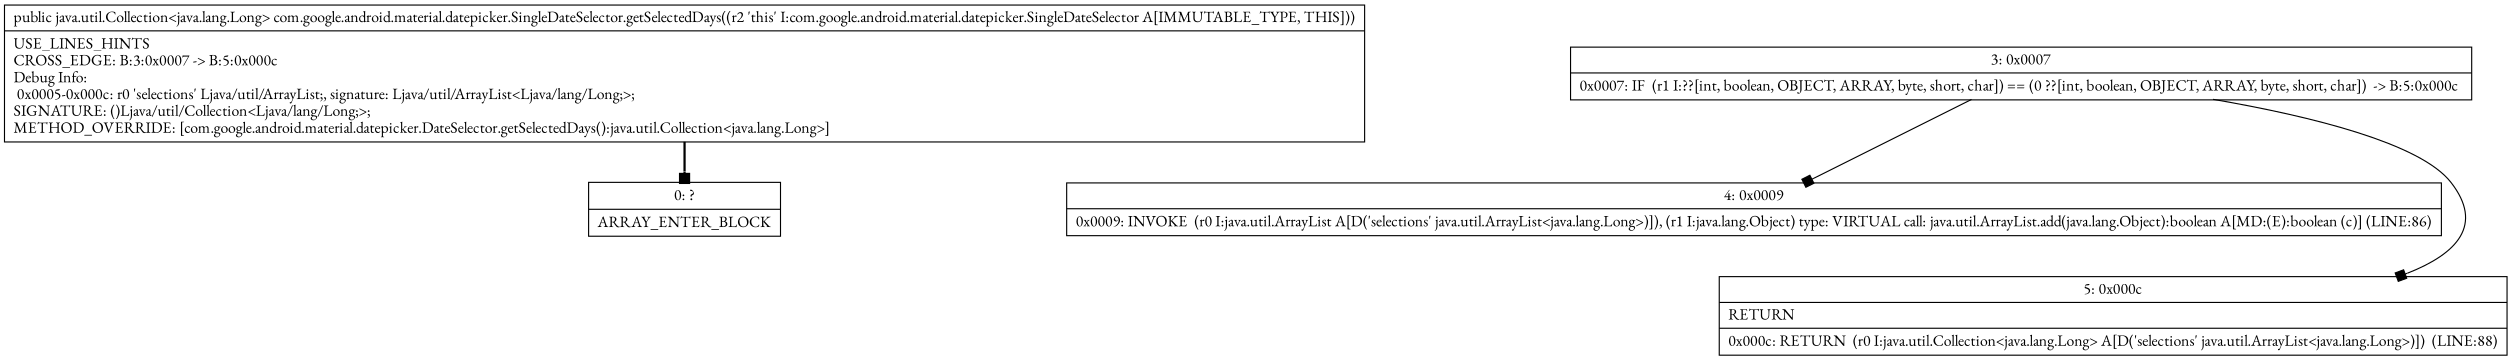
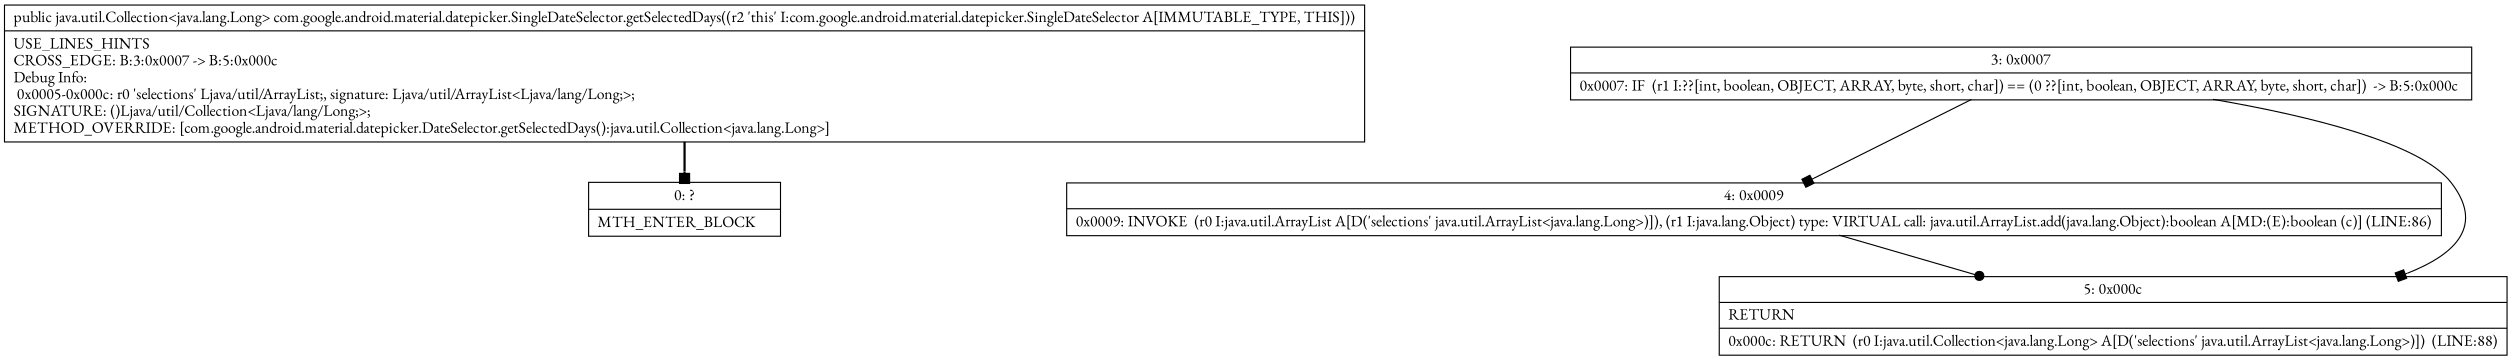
node "0: ?": text "ARRAY_ENTER_BLOCK" -> "MTH_ENTER_BLOCK"
edge "4: 0x0009" -> "5: 0x000c": added
